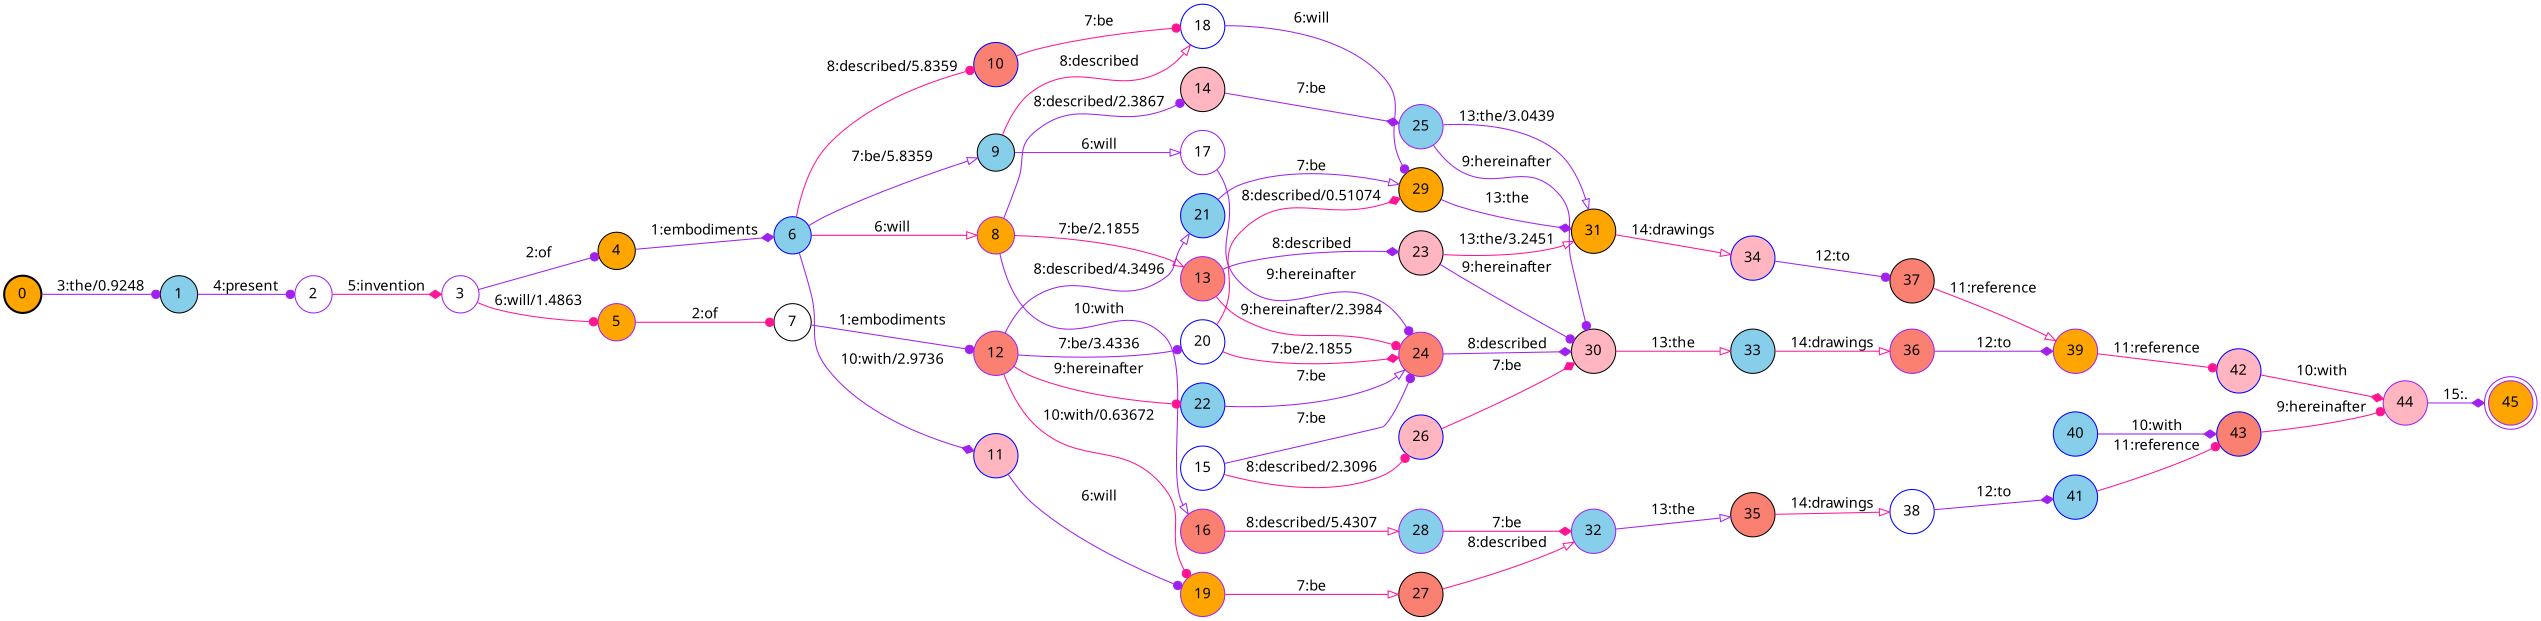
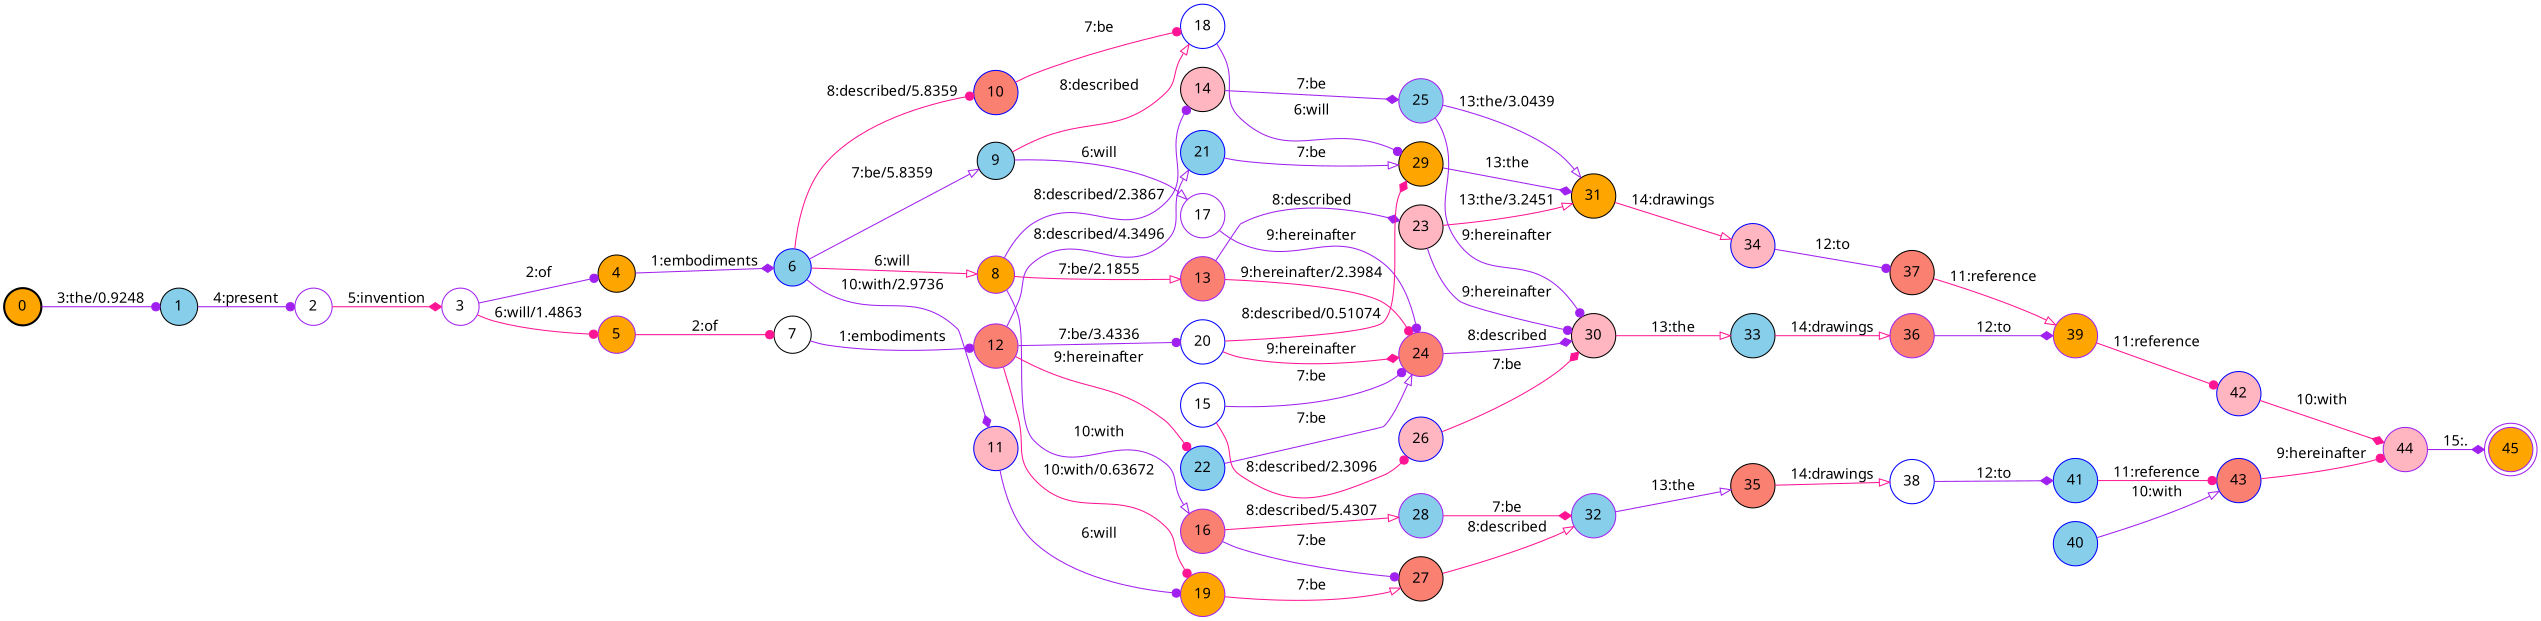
edge "20" -> "24": label "7:be/2.1855" -> "9:hereinafter"
edge "40" -> "43": arrowhead diamond -> onormal
edge "16" -> "27": added, label "7:be"
